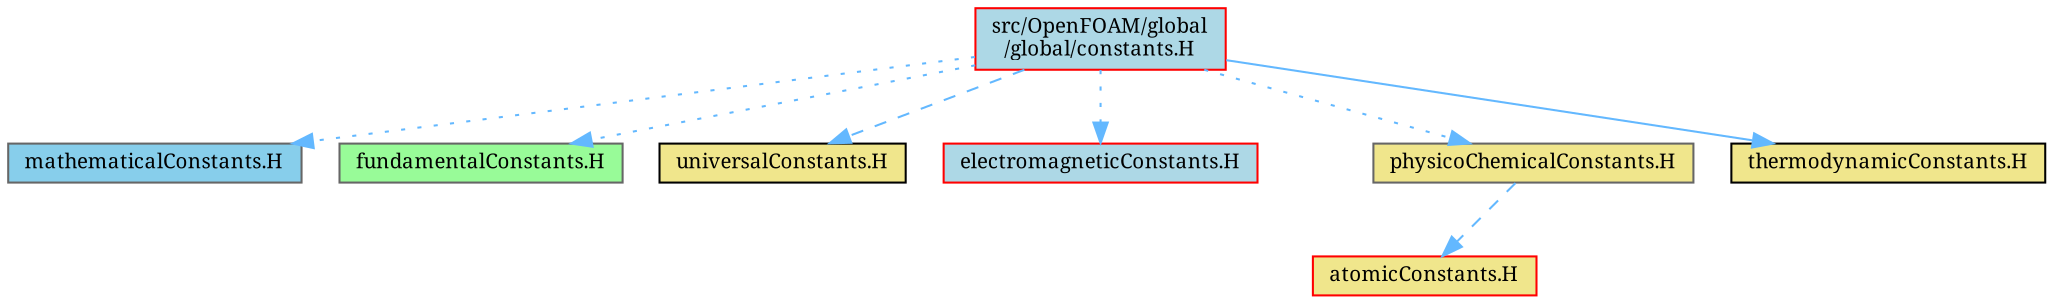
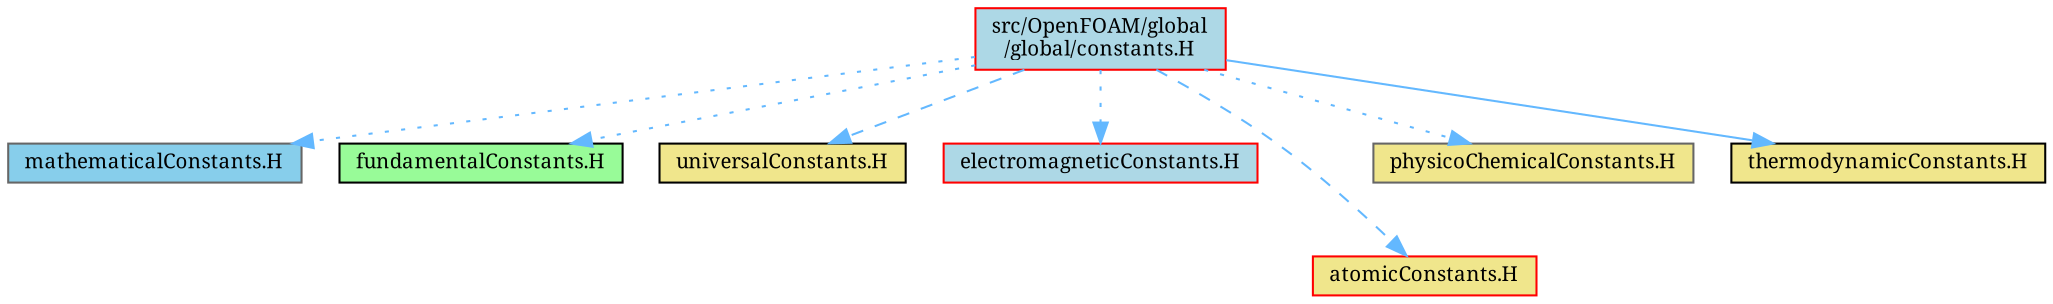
node "fundamentalConstants.H": color gray40 -> black
edge "physicoChemicalConstants.H" -> "atomicConstants.H": now "src/OpenFOAM/global /global/constants.H" -> "atomicConstants.H"
